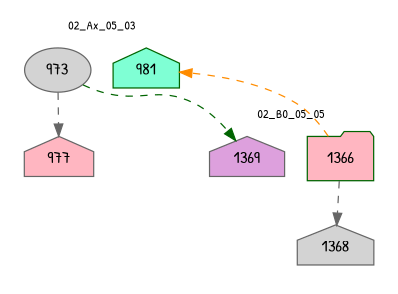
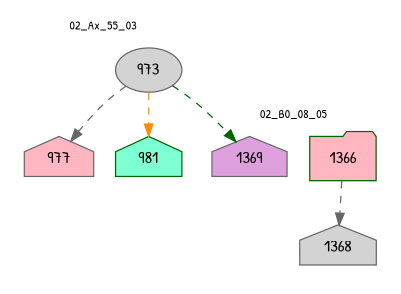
cluster "02_Ax_05_03": label "02_Ax_05_03" -> "02_Ax_55_03"
edge "1366" -> "981": now "973" -> "981"
cluster "02_B0_05_05": label "02_B0_05_05" -> "02_B0_08_05"
